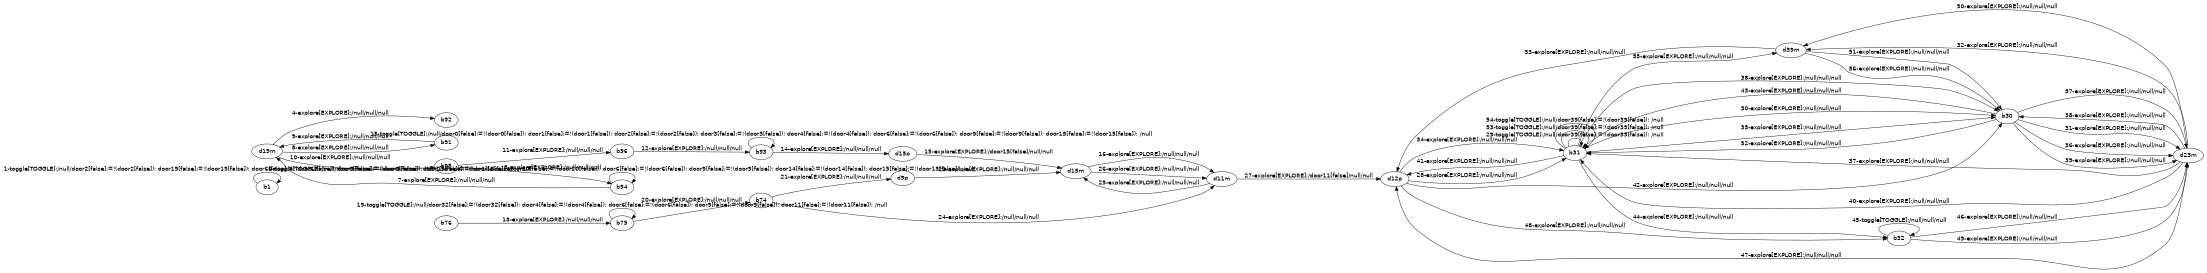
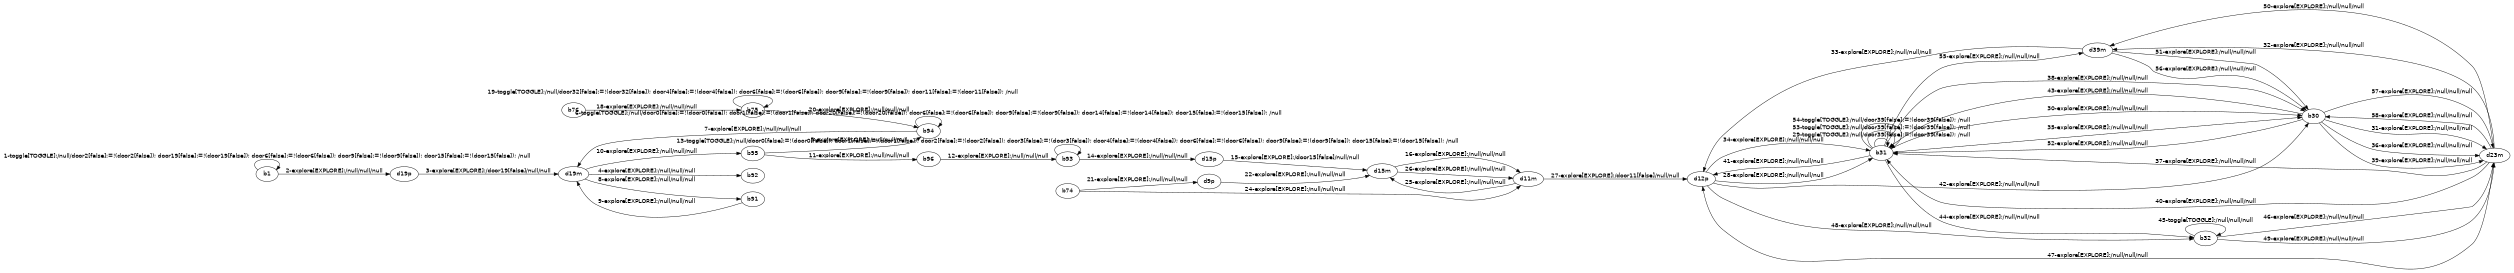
node "d19p": added
edge "b75" -> "b74": now "b75" -> "b94"
